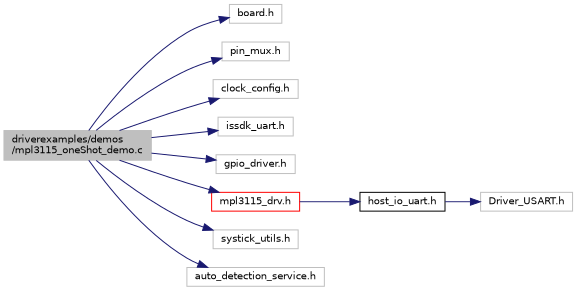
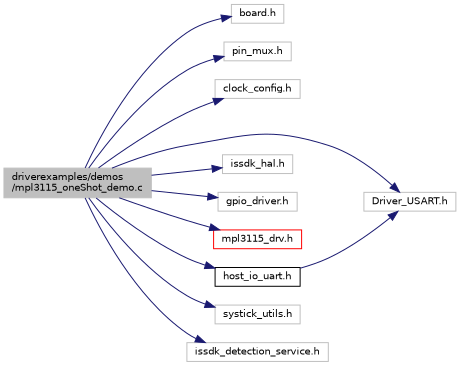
node "issdk_uart.h": label "issdk_uart.h" -> "issdk_hal.h"
edge "driverexamples/demos /mpl3115_oneShot_demo.c" -> "Driver_USART.h": added
edge "mpl3115_drv.h" -> "host_io_uart.h": now "driverexamples/demos /mpl3115_oneShot_demo.c" -> "host_io_uart.h"
node "auto_detection_service.h": label "auto_detection_service.h" -> "issdk_detection_service.h"
